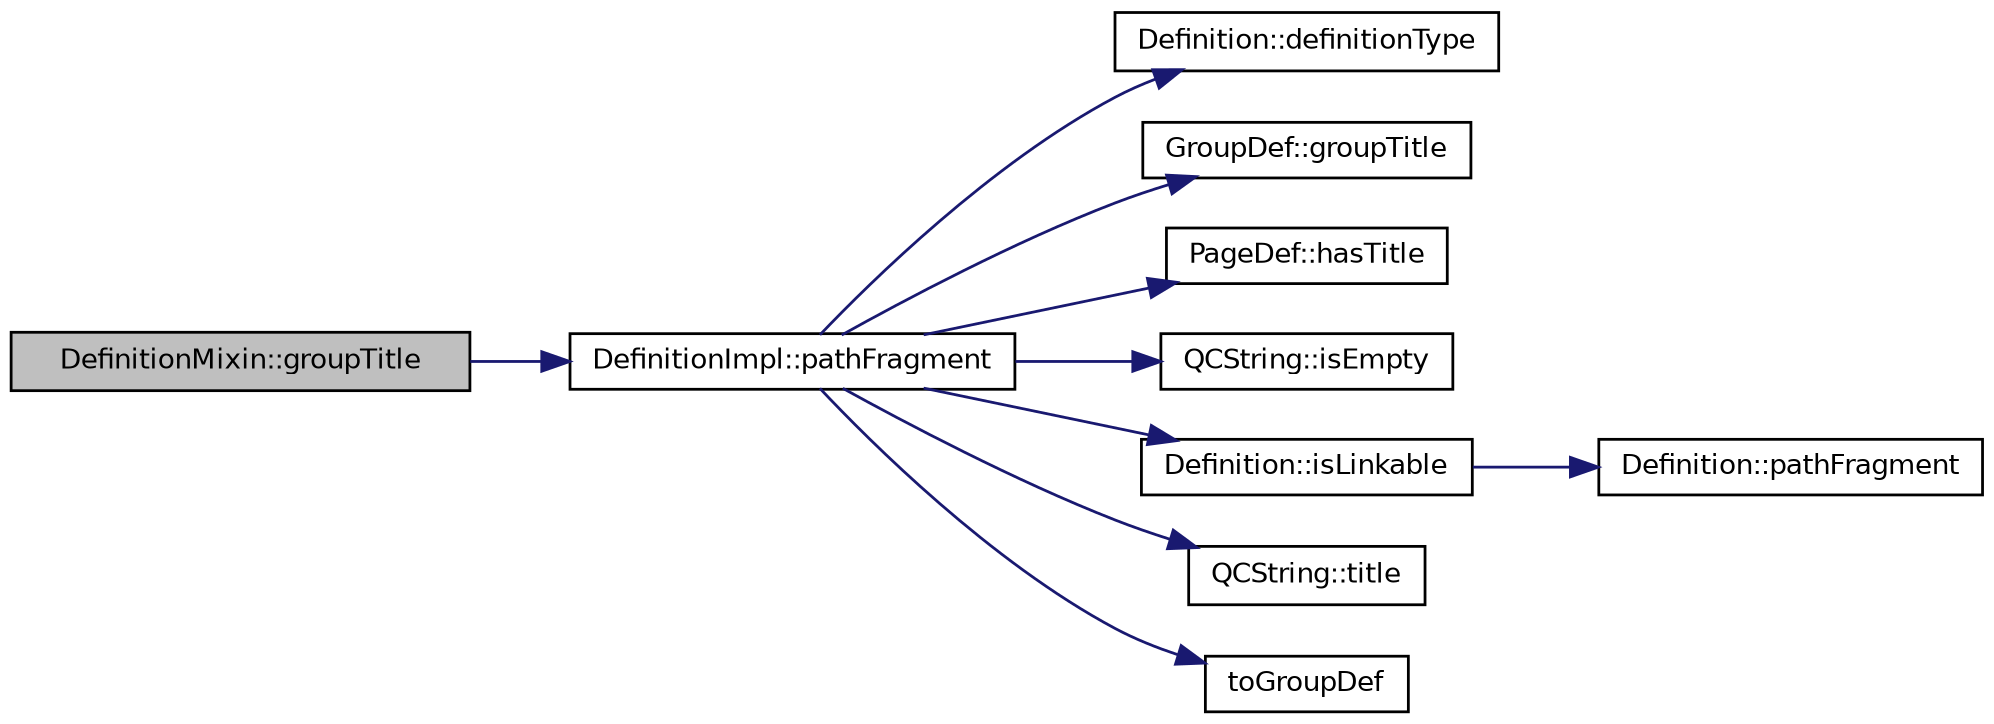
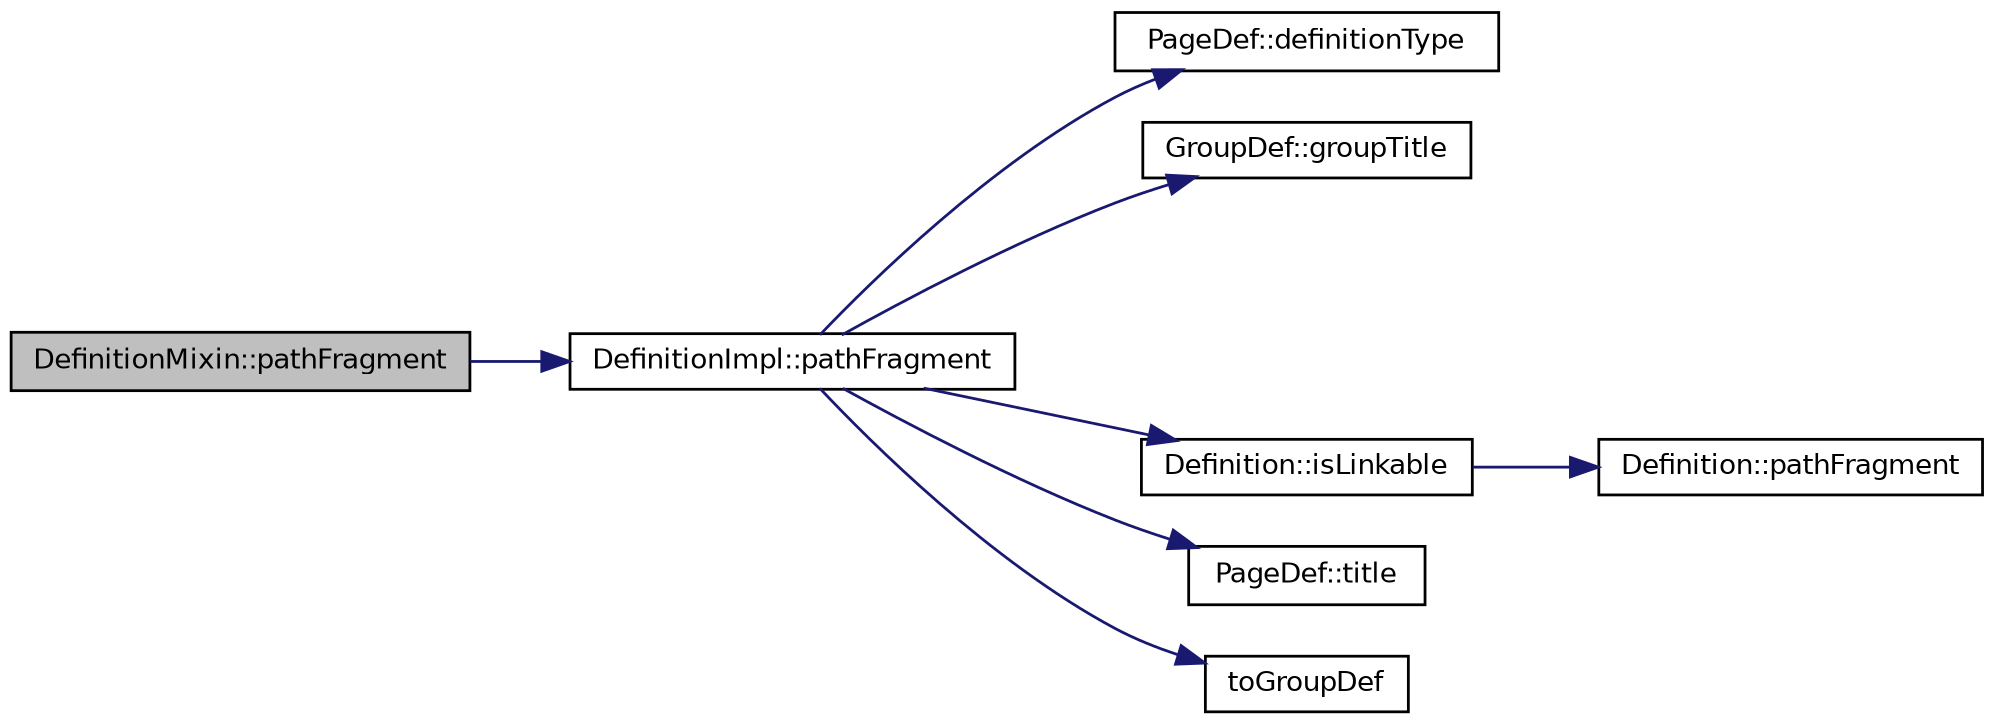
node "Definition::definitionType": label "Definition::definitionType" -> "PageDef::definitionType"
node "PageDef::hasTitle": removed
node "DefinitionMixin::groupTitle": label "DefinitionMixin::groupTitle" -> "DefinitionMixin::pathFragment"
node "QCString::isEmpty": removed
node "QCString::title": label "QCString::title" -> "PageDef::title"
